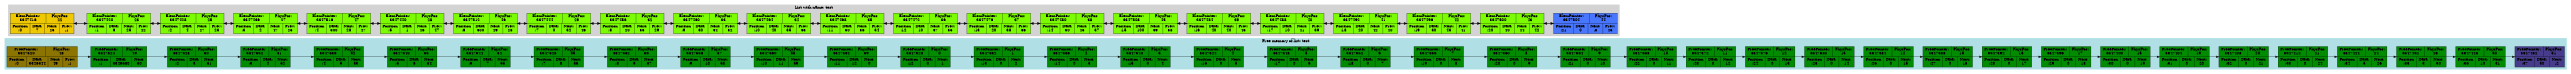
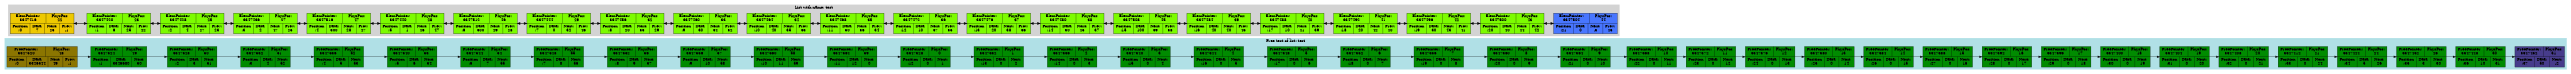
cluster "Free memory of list: test": label "Free memory of list: test" -> "Free test of list: test"
